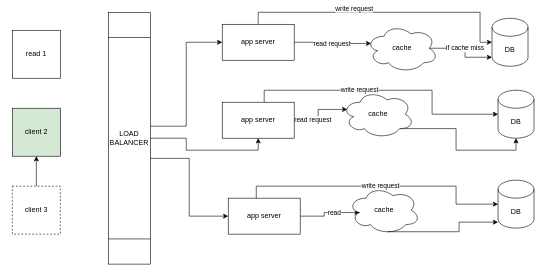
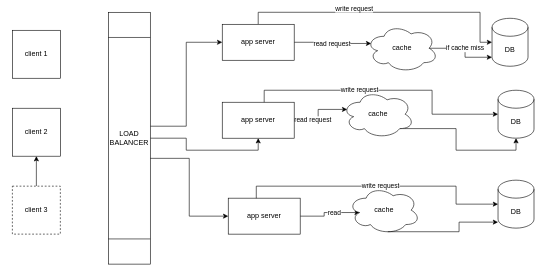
node "read 1": label "read 1" -> "client 1"
node "client 2": fillcolor #d5e8d4 -> #ffffff
